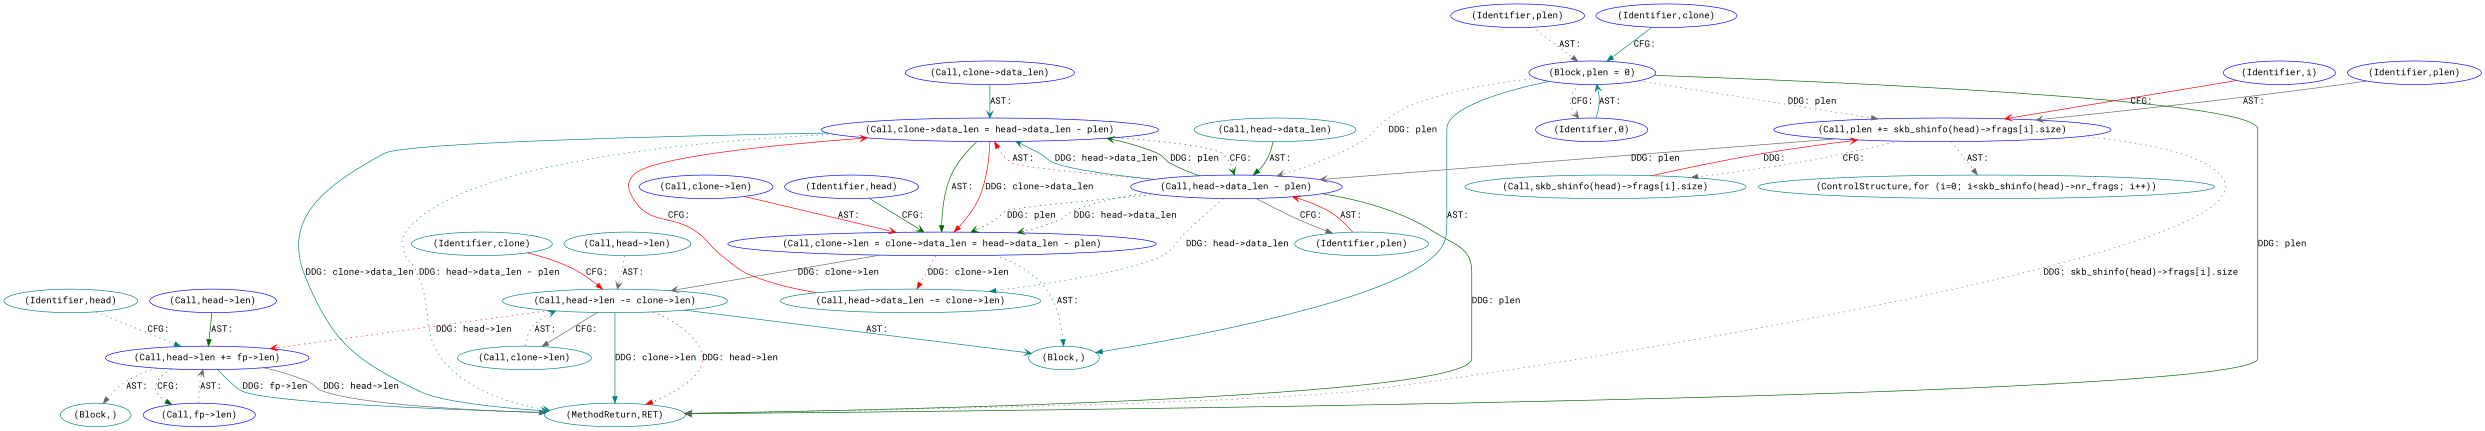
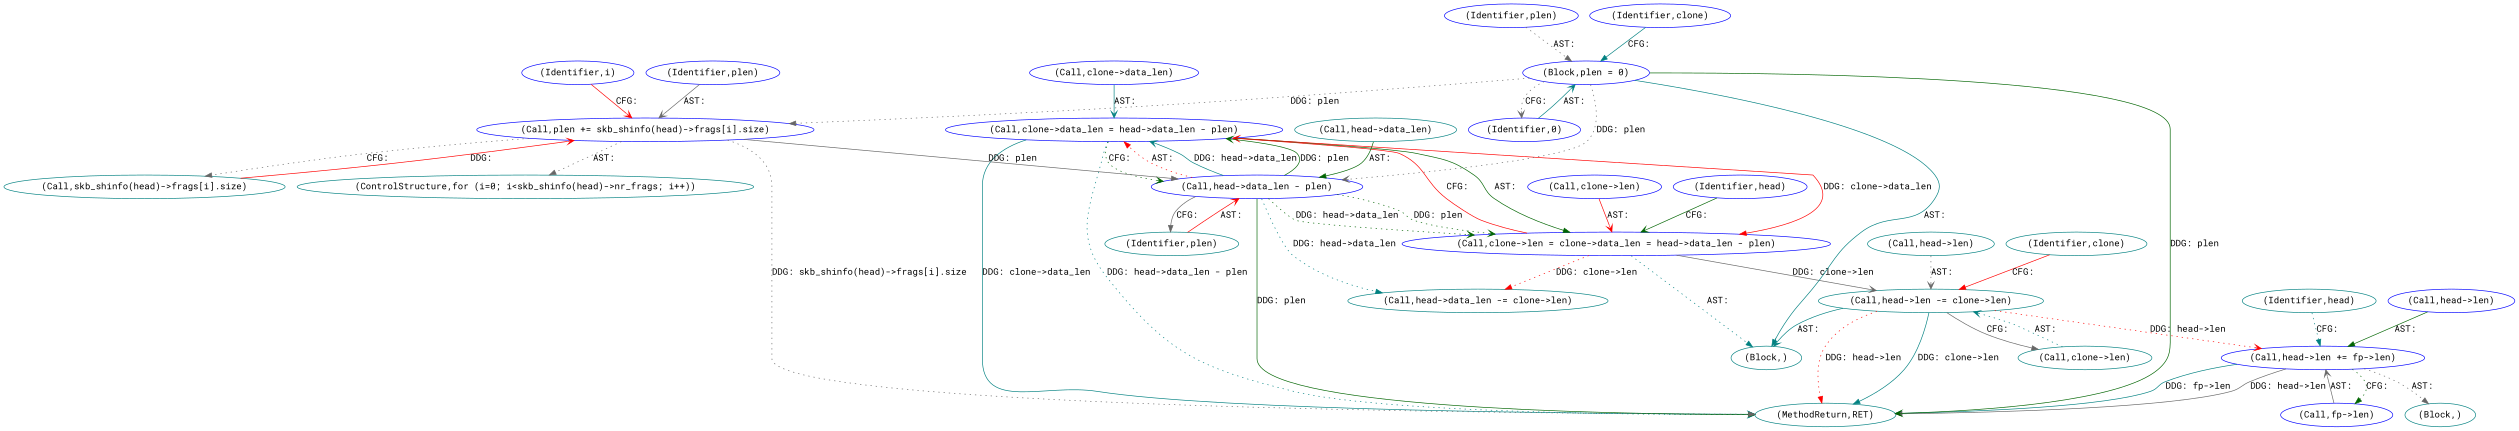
edge "(Call,plen += skb_shinfo(head)->frags[i].size)" -> "(Call,head->data_len - plen)": arrowhead vee -> normal
edge "(Call,head->data_len -= clone->len)" -> "(Call,clone->data_len = head->data_len - plen)": now "(Call,clone->len = clone->data_len = head->data_len - plen)" -> "(Call,clone->data_len = head->data_len - plen)"
edge "(Call,fp->len)" -> "(Call,head->len += fp->len)": style dotted -> solid
